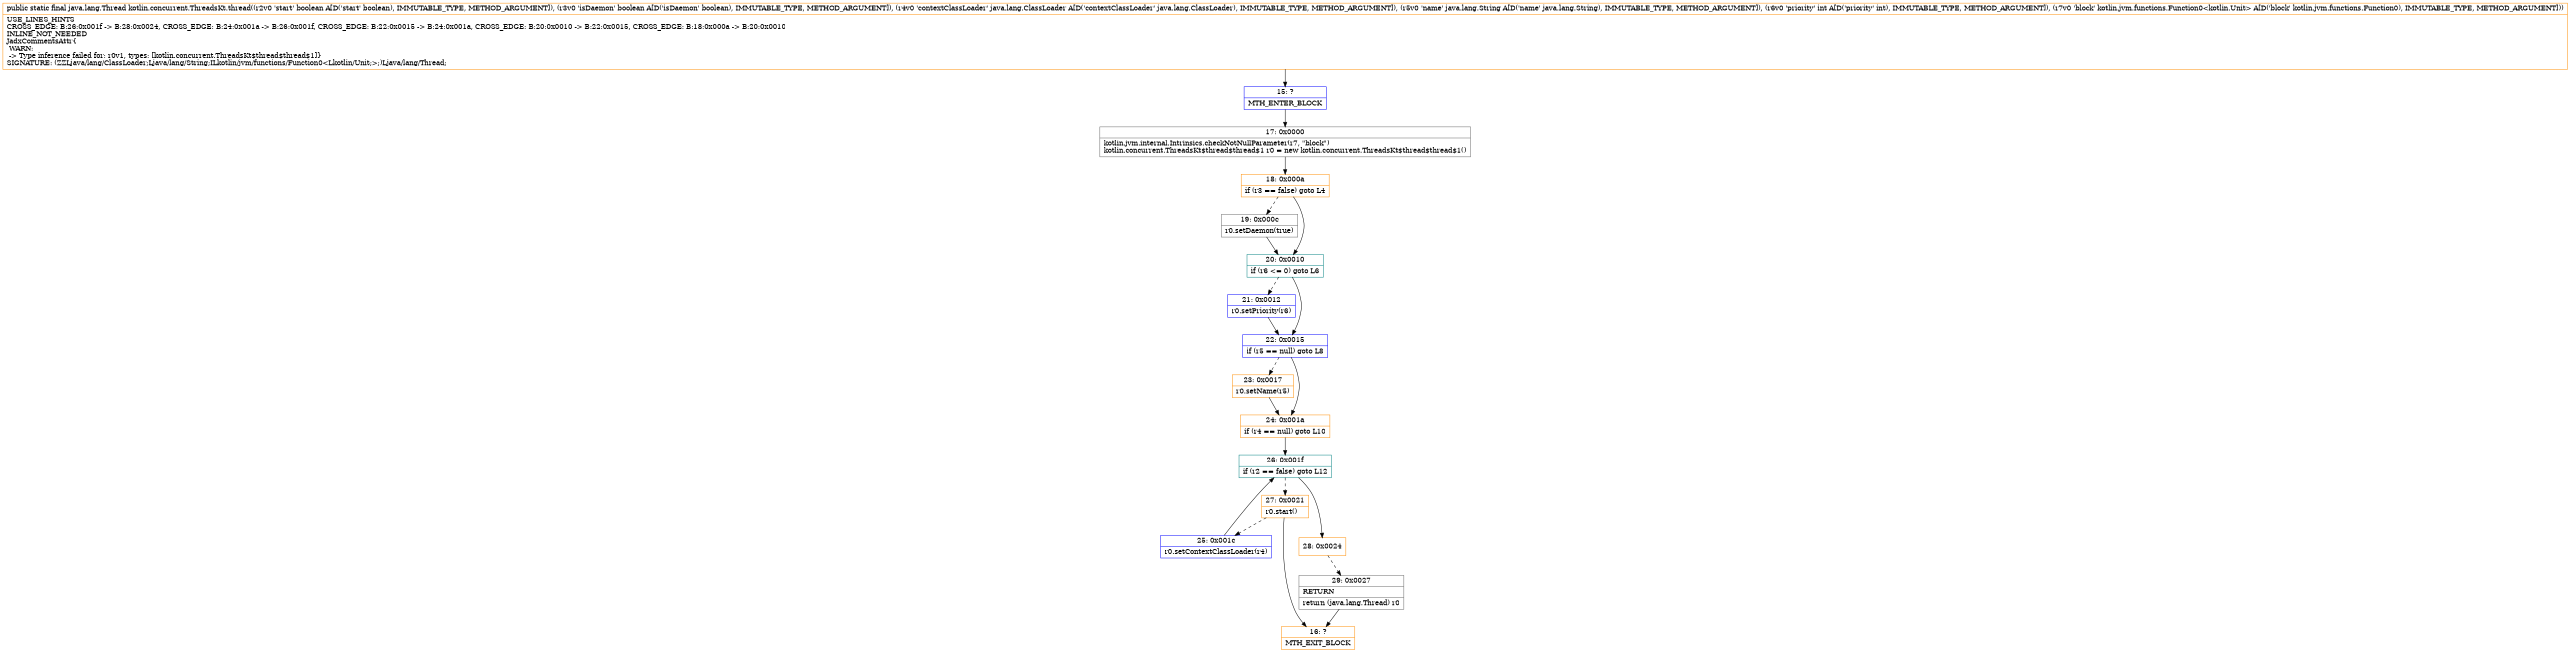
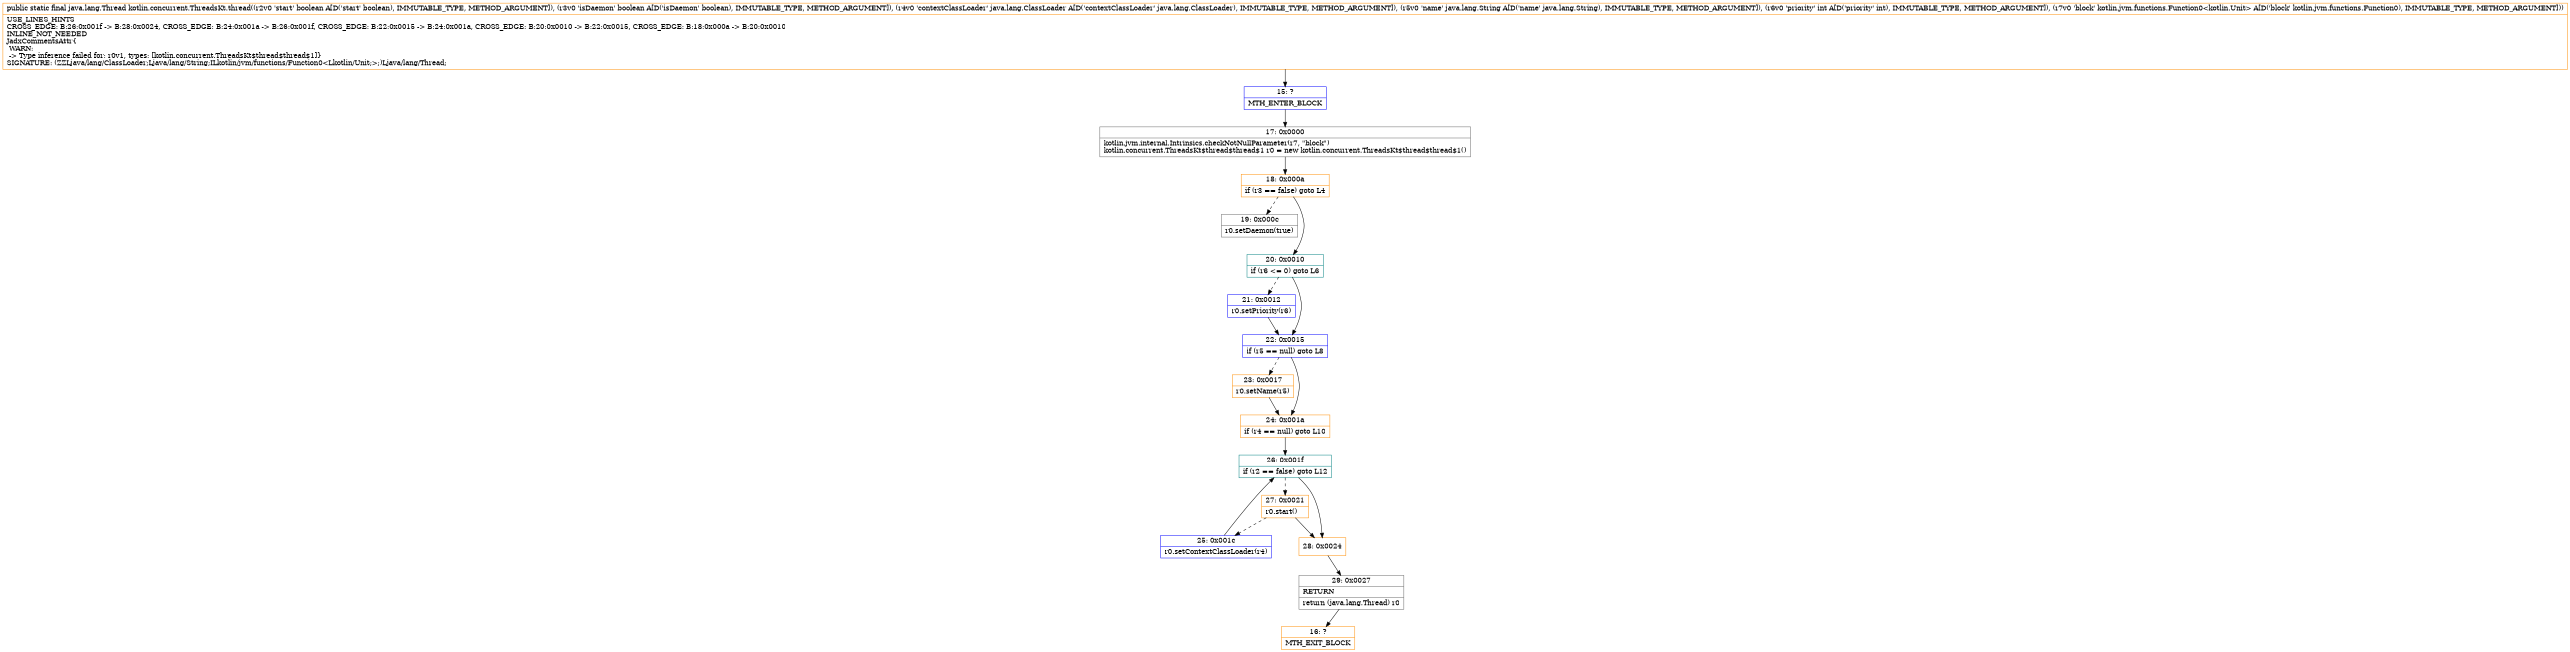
edge "19: 0x000c" -> "20: 0x0010": removed
edge "28: 0x0024" -> "29: 0x0027": style dashed -> solid
edge "27: 0x0021" -> "16: ?": now "27: 0x0021" -> "28: 0x0024"
